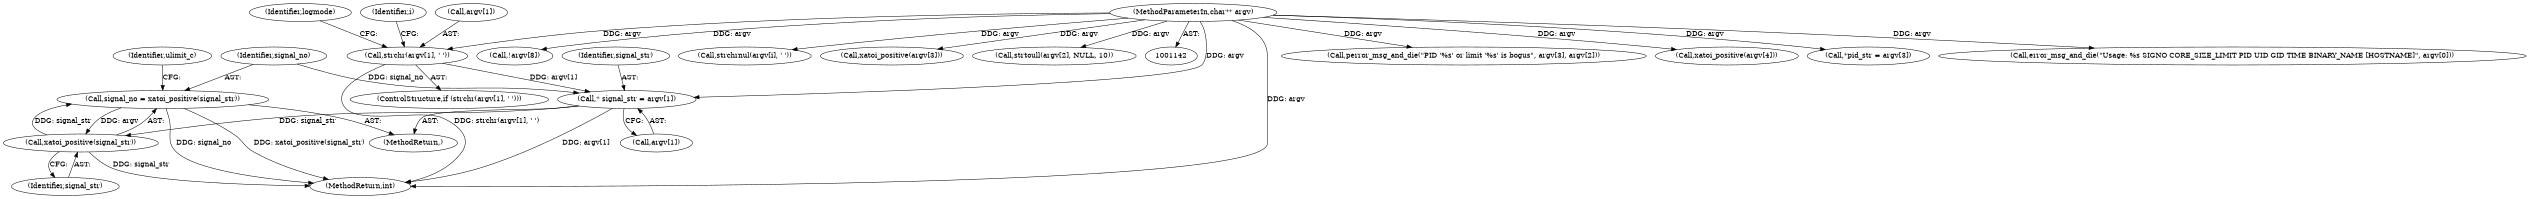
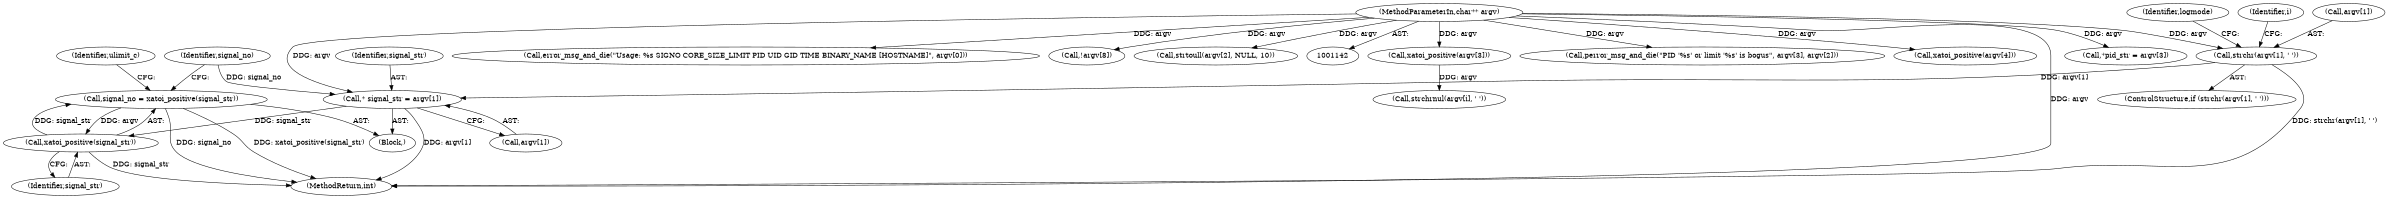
edge "(MethodParameterIn,char** argv)" -> "(Call,strchrnul(argv[i], ' '))": now "(Call,xatoi_positive(argv[3]))" -> "(Call,strchrnul(argv[i], ' '))"
edge "(Identifier,signal_no)" -> "(Call,signal_no = xatoi_positive(signal_str))": label "AST: " -> "CFG: "
node "(MethodReturn,)": label "(MethodReturn,)" -> "(Block,)"
